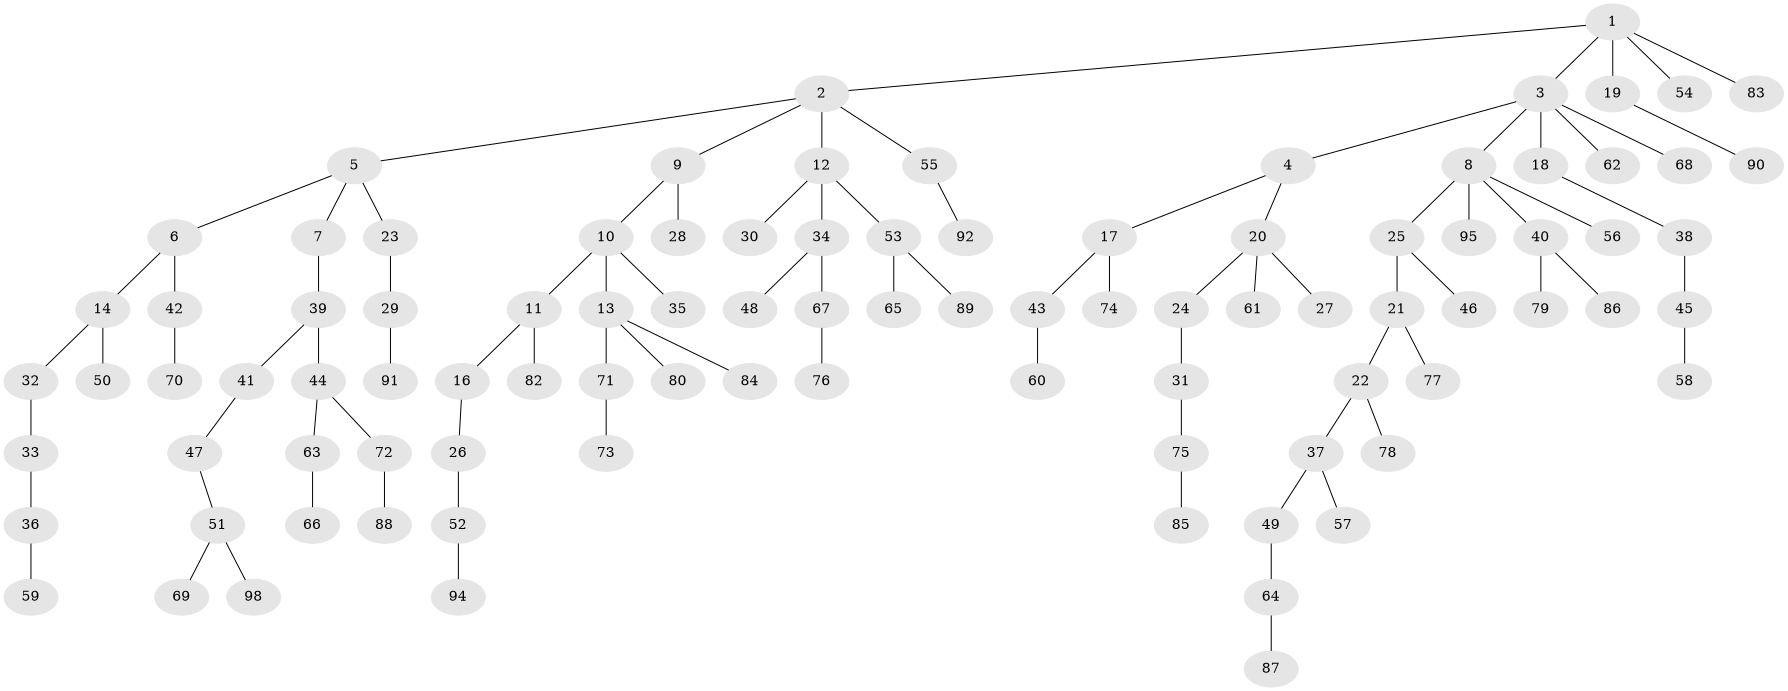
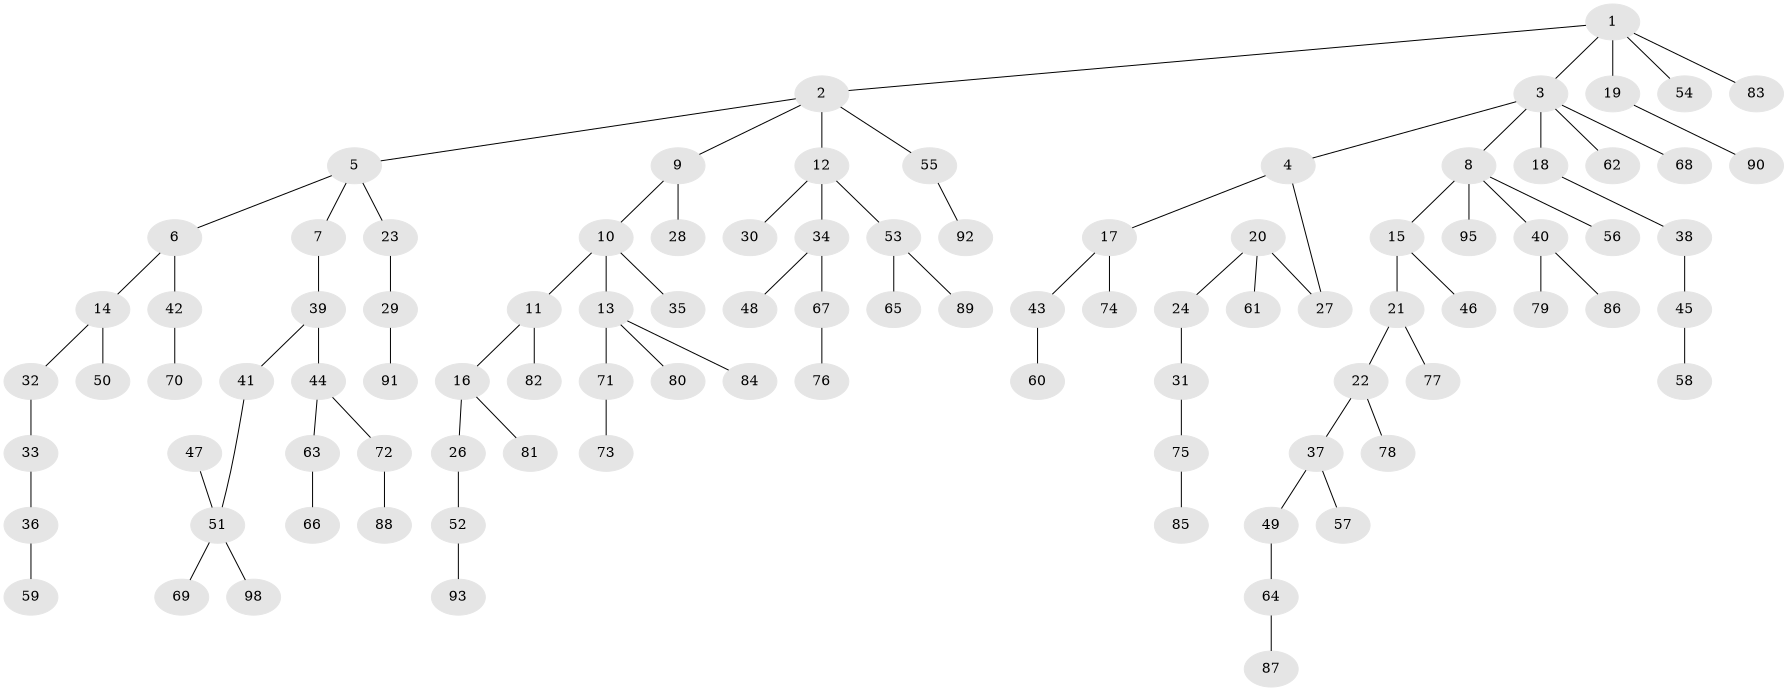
edge "4" -- "20": now "4" -- "27"
node "25": label "25" -> "15"
edge "41" -- "47": now "41" -- "51"
node "81": added
node "94": label "94" -> "93"
